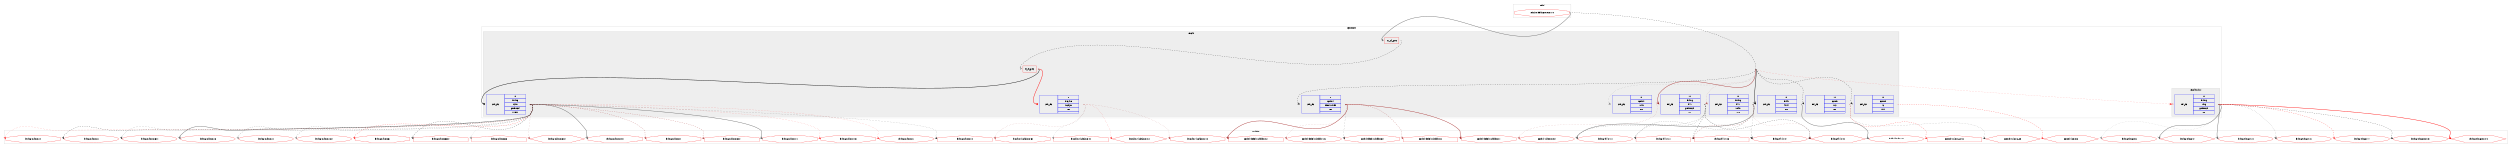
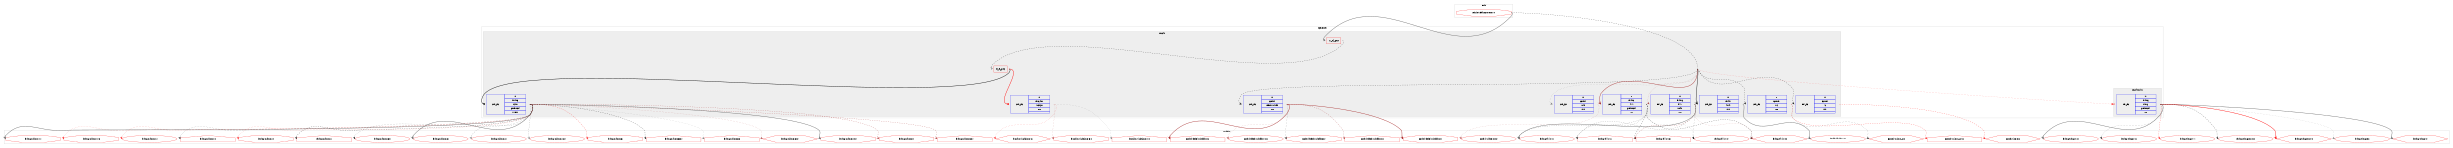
node "dev-lang/python-3.6.6": shape ellipse -> house
node "dev-python/simplejson-3.16.0": removed
